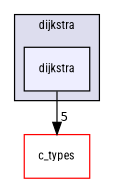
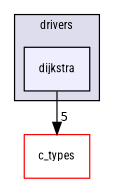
cluster "dijkstra": label "dijkstra" -> "drivers"
